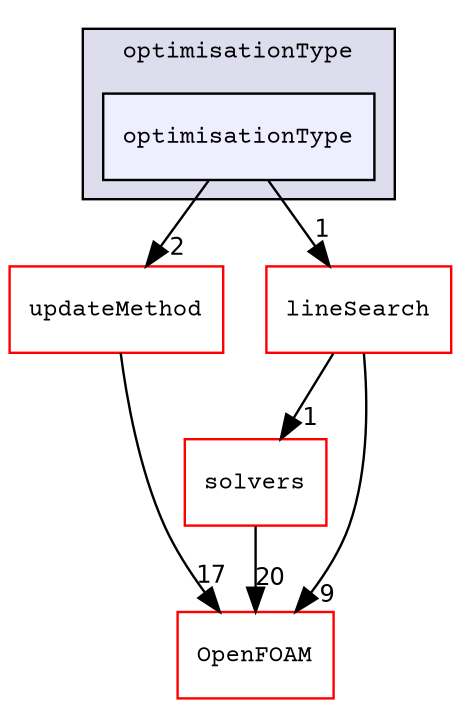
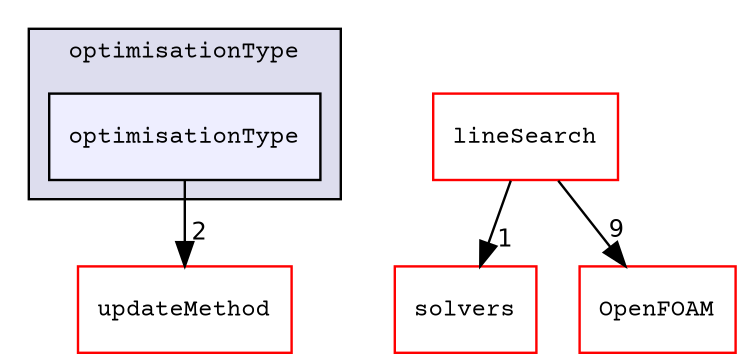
edge "optimisationType" -> "lineSearch": removed
edge "updateMethod" -> "OpenFOAM": removed
edge "solvers" -> "OpenFOAM": removed
